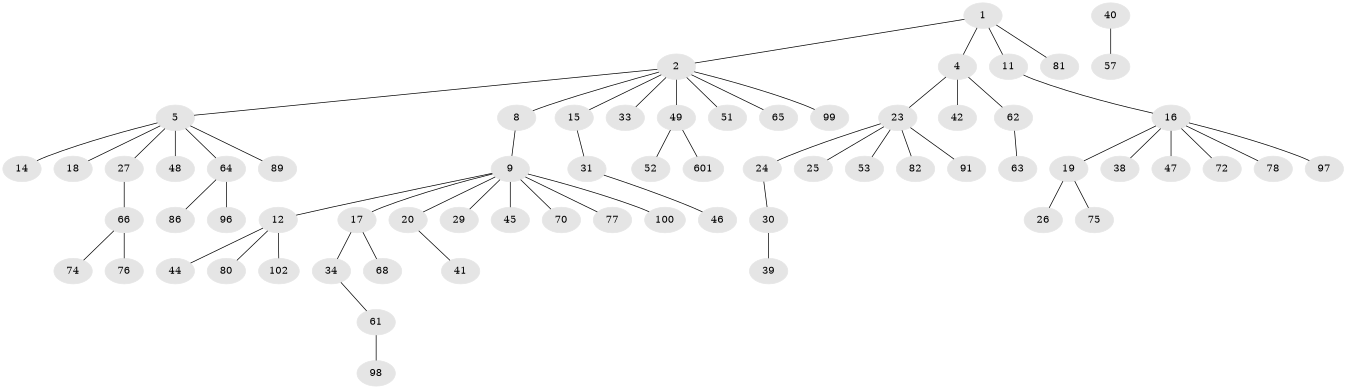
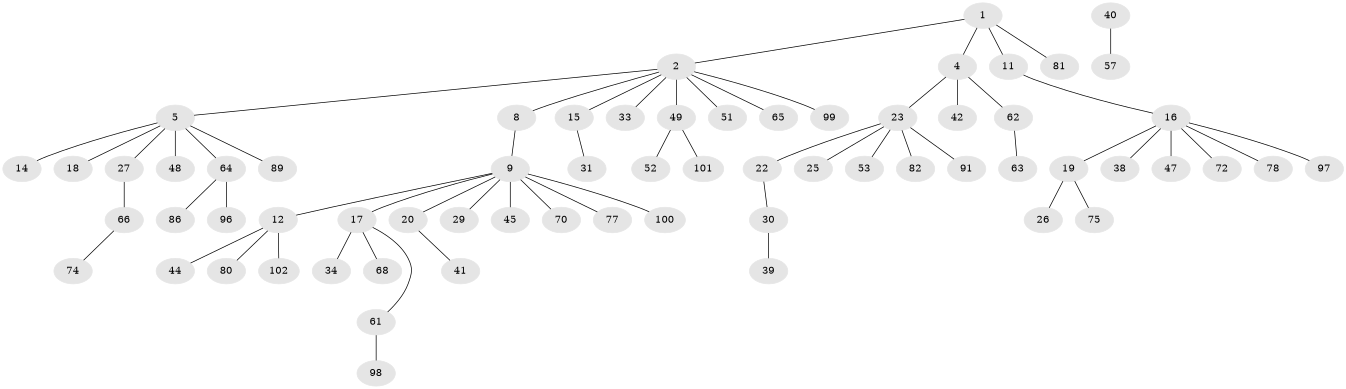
node "601": label "601" -> "101"
node "24": label "24" -> "22"
node "46": removed
node "76": removed
edge "34" -- "61": now "17" -- "61"
